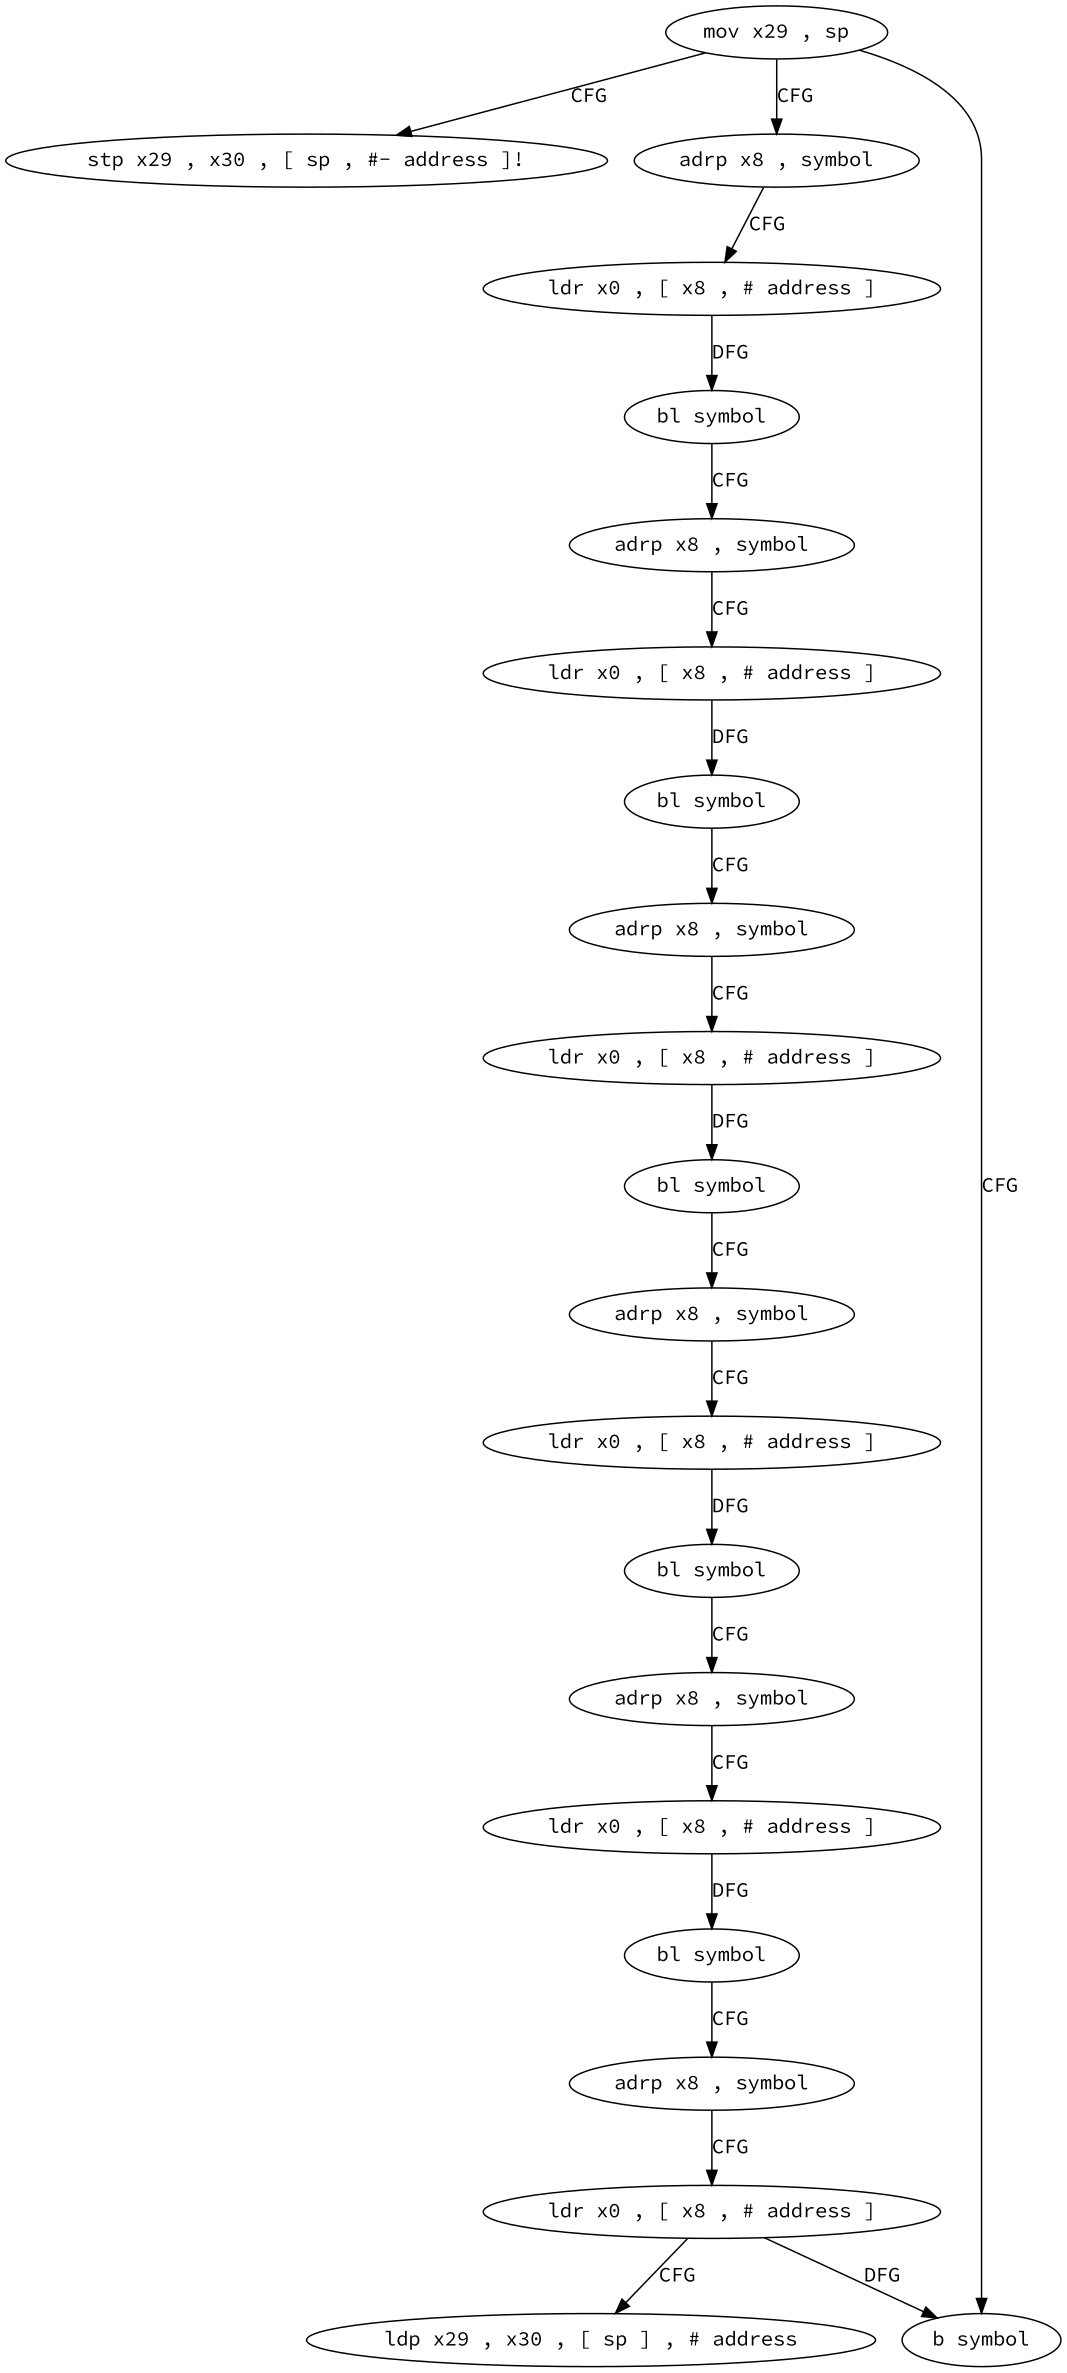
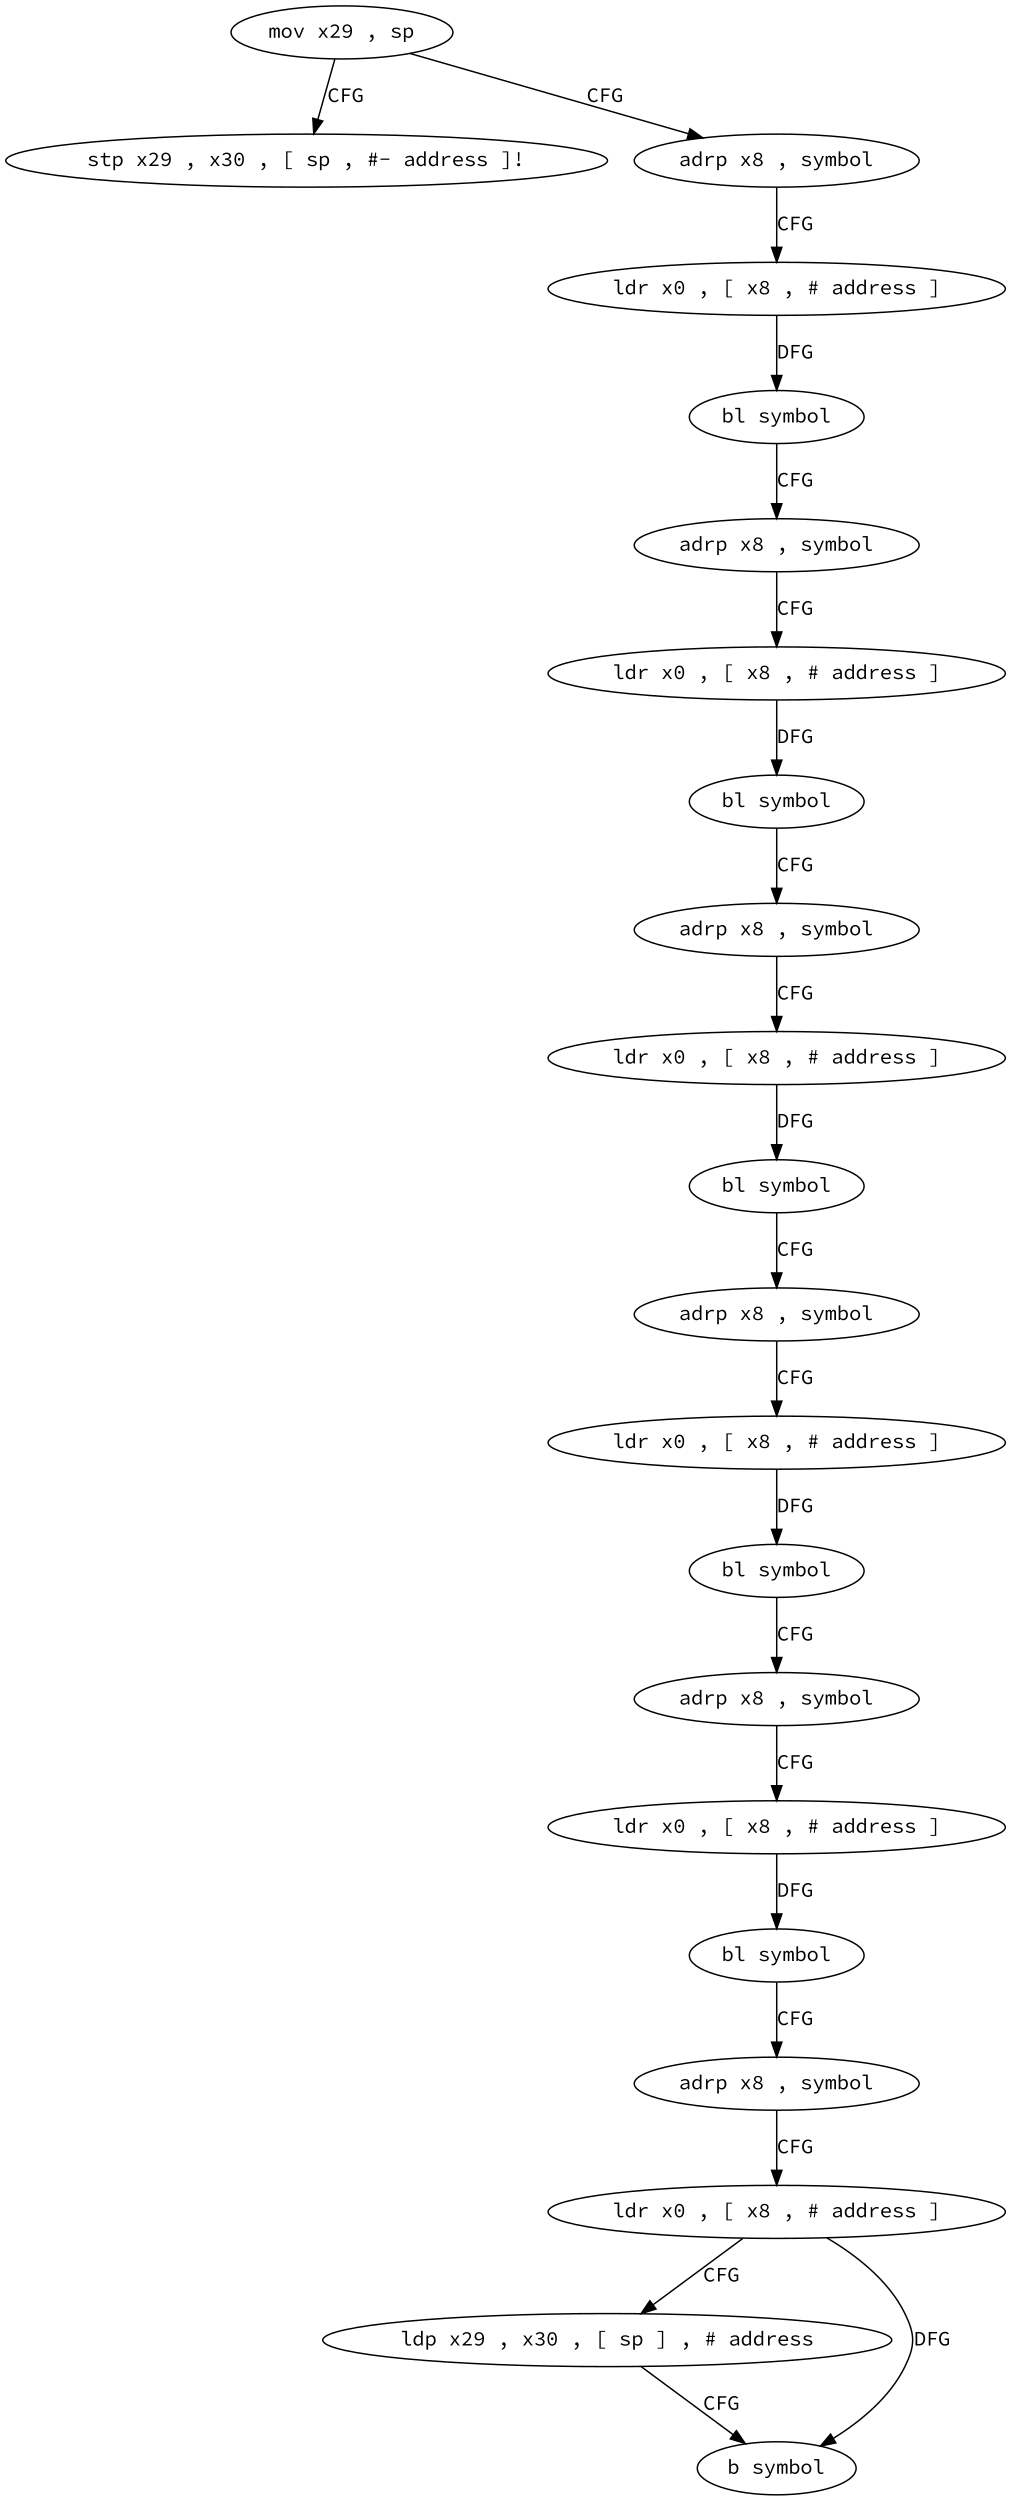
edge "mov x29 , sp" -> "b symbol": now "ldp x29 , x30 , [ sp ] , # address" -> "b symbol"
